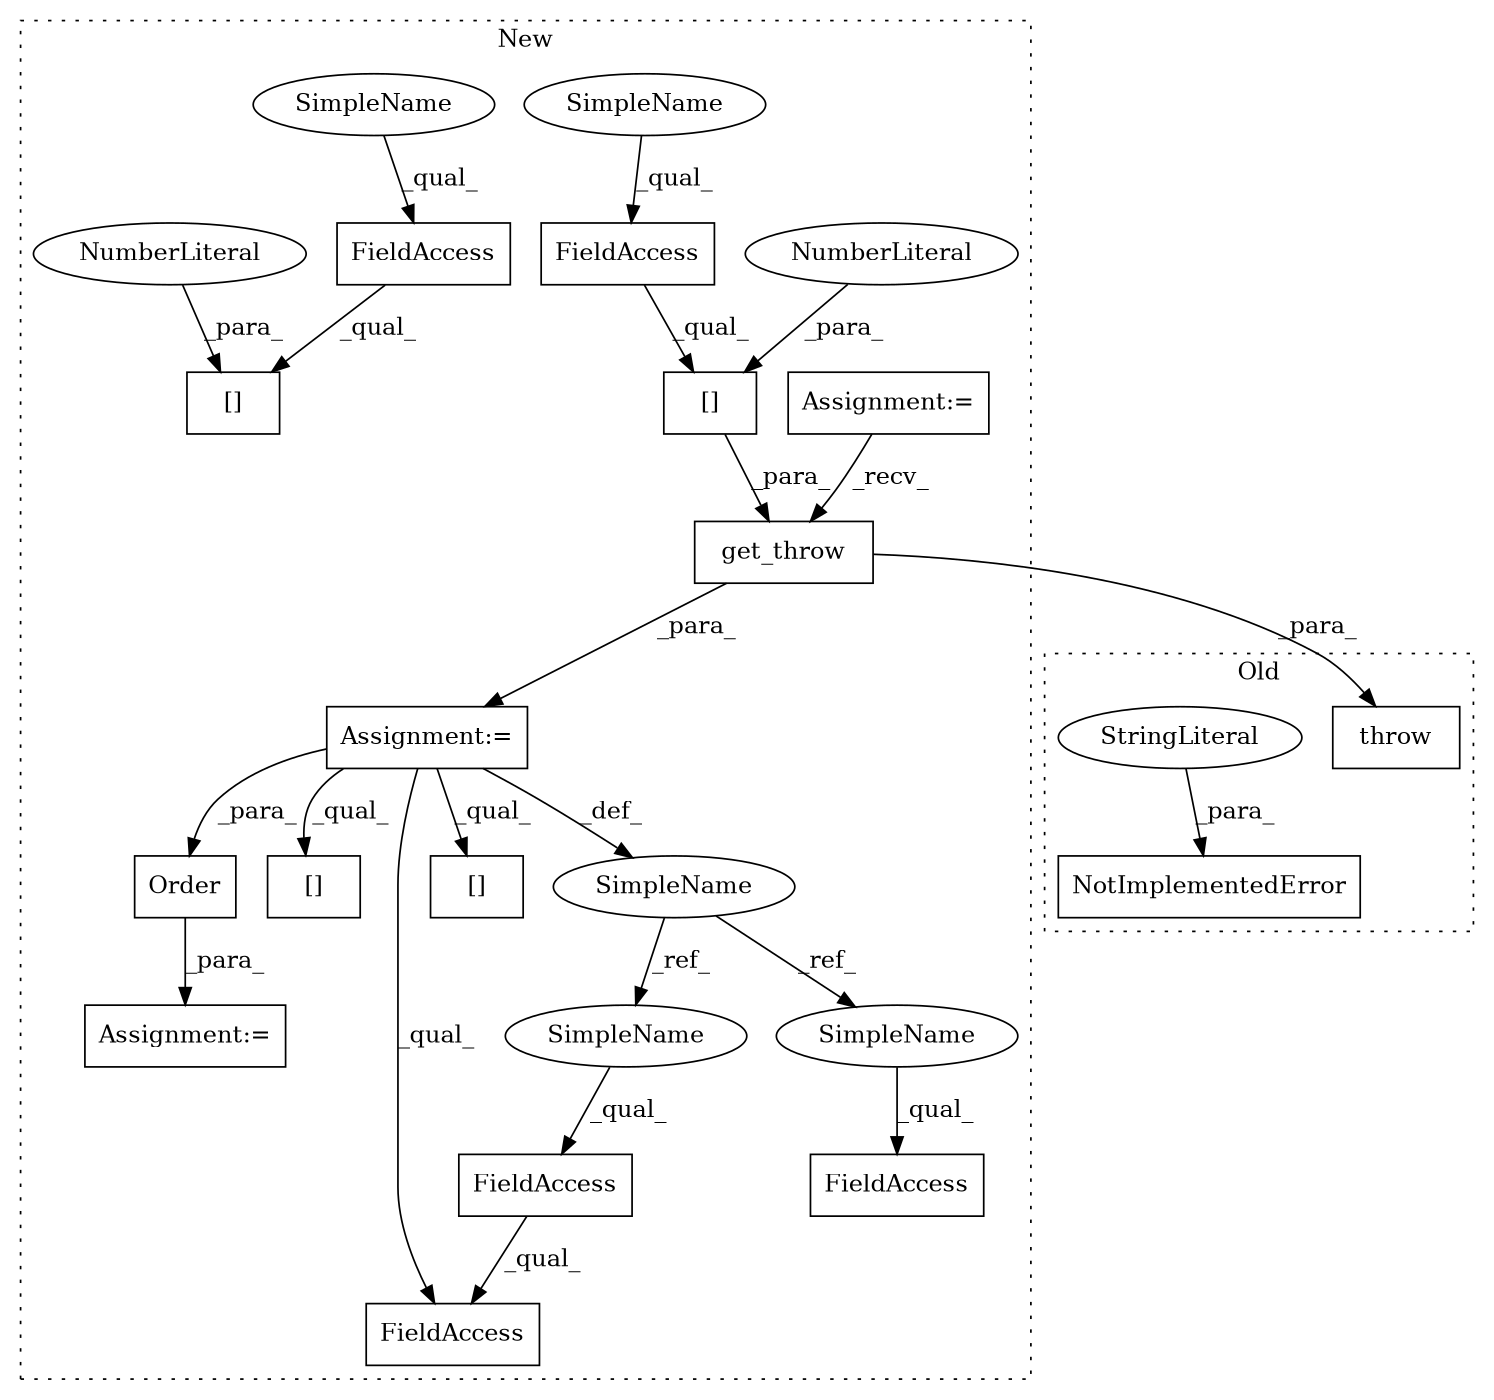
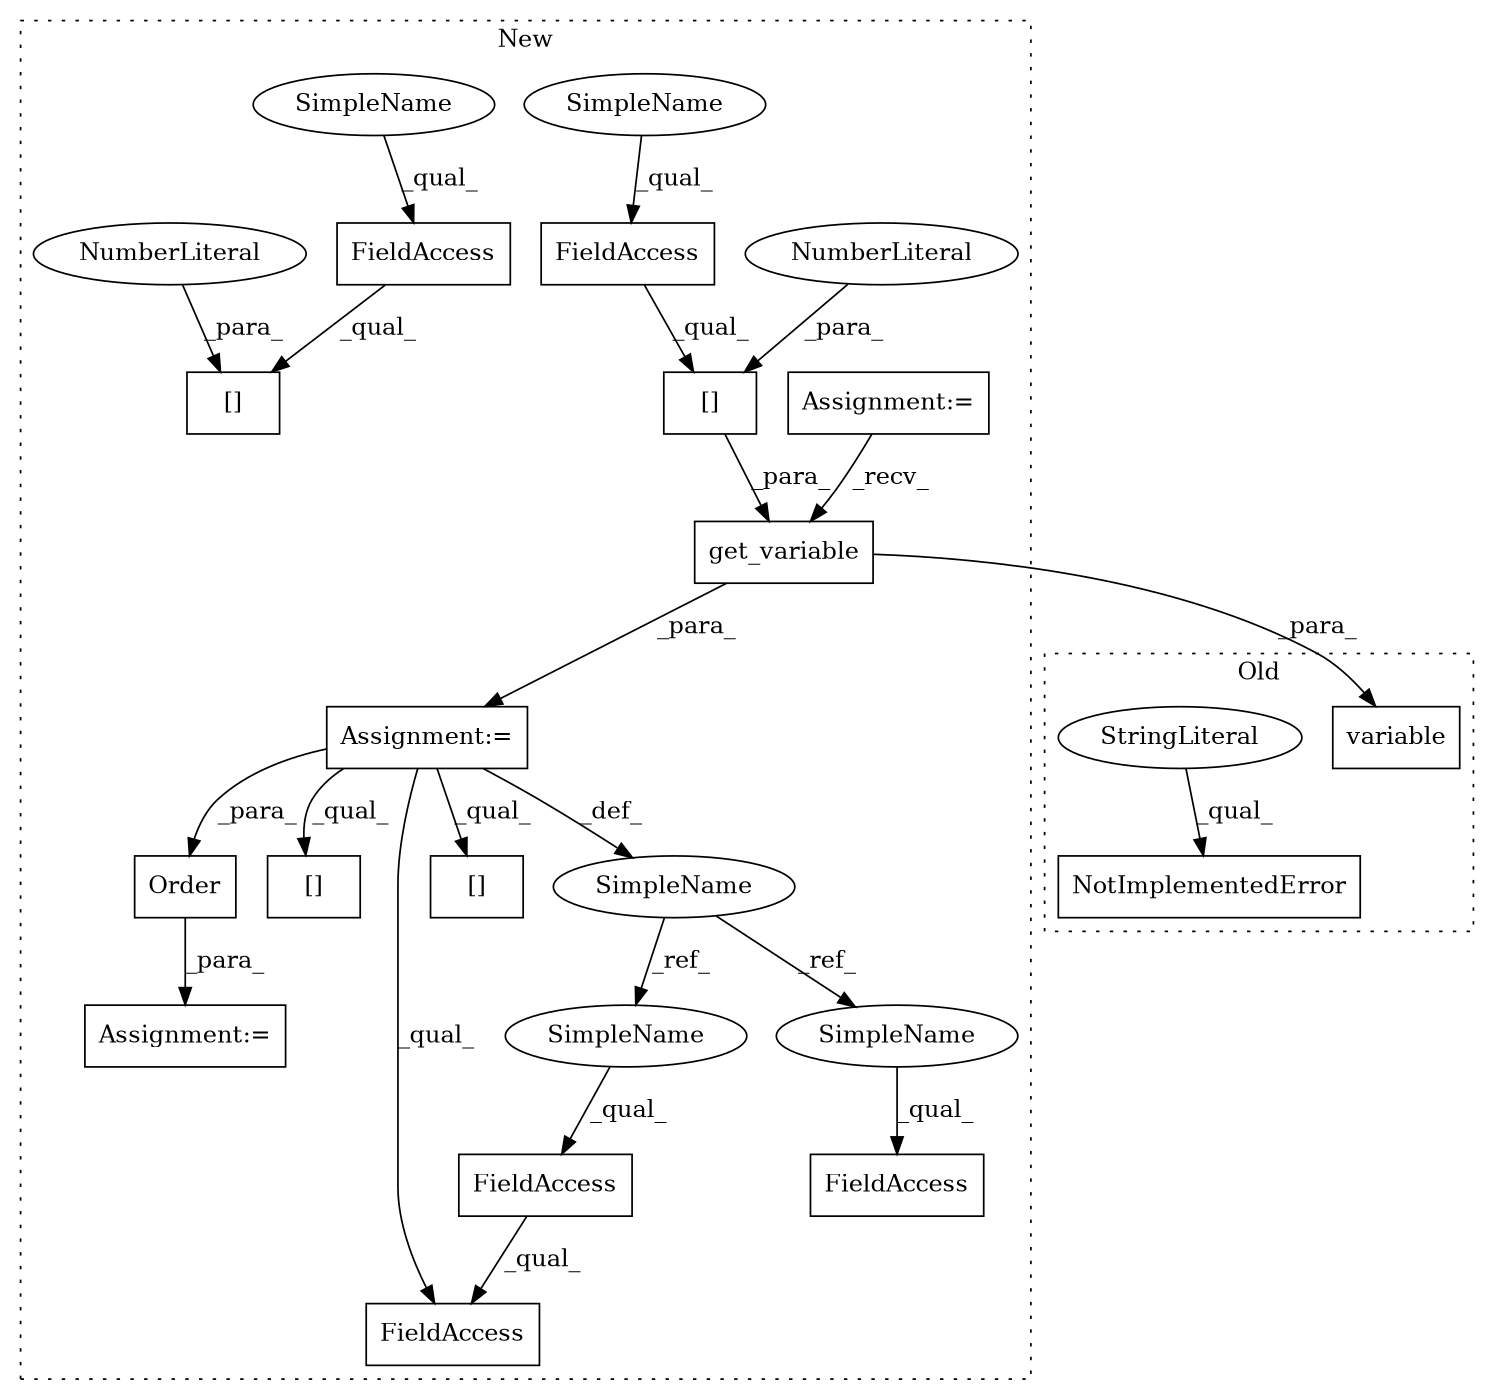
node "get_throw": label "get_throw" -> "get_variable"
node "throw": label "throw" -> "variable"
edge "StringLiteral" -> "NotImplementedError": label "_para_" -> "_qual_"
